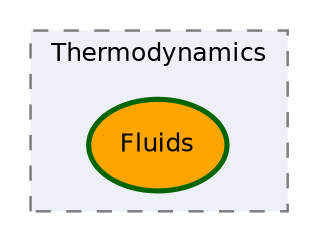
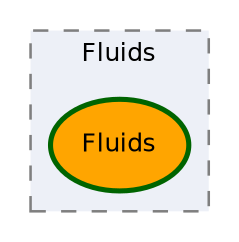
cluster "Thermodynamics": label "Thermodynamics" -> "Fluids"
